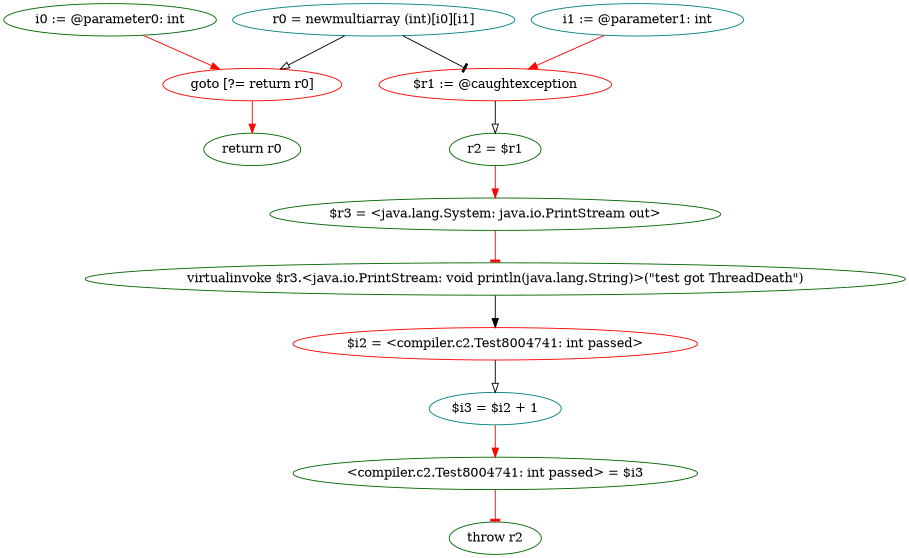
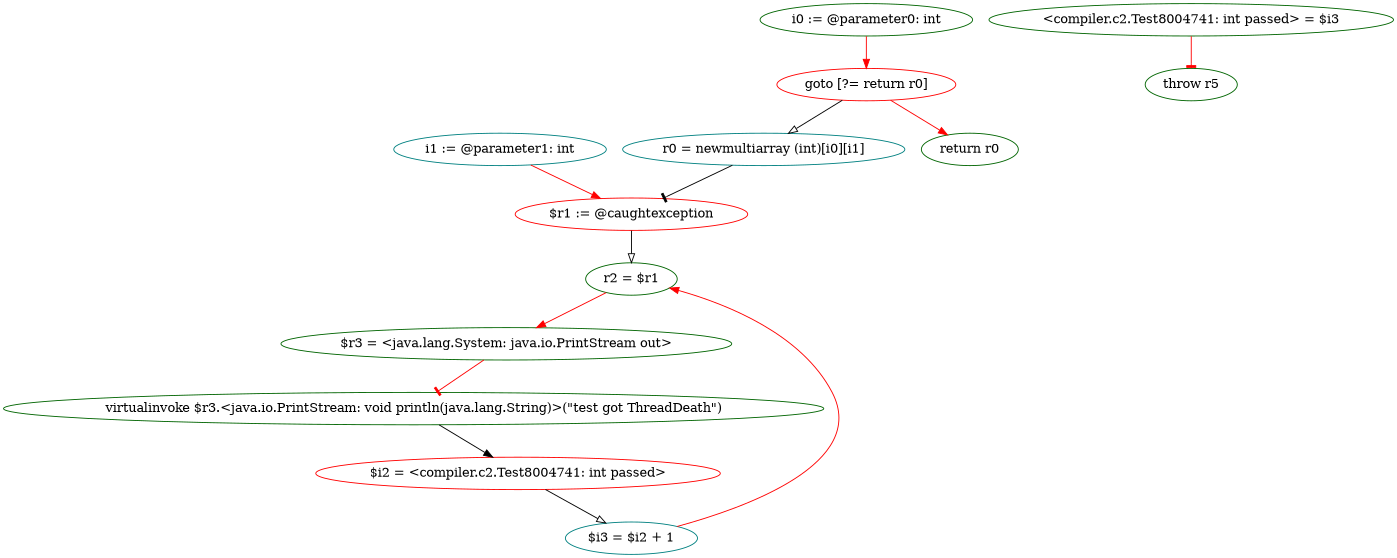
edge "r0 = newmultiarray (int)[i0][i1]" -> "goto [?= return r0]": reversed
edge "$i3 = $i2 + 1" -> "<compiler.c2.Test8004741: int passed> = $i3": now "$i3 = $i2 + 1" -> "r2 = $r1"
node "throw r2": label "throw r2" -> "throw r5"
